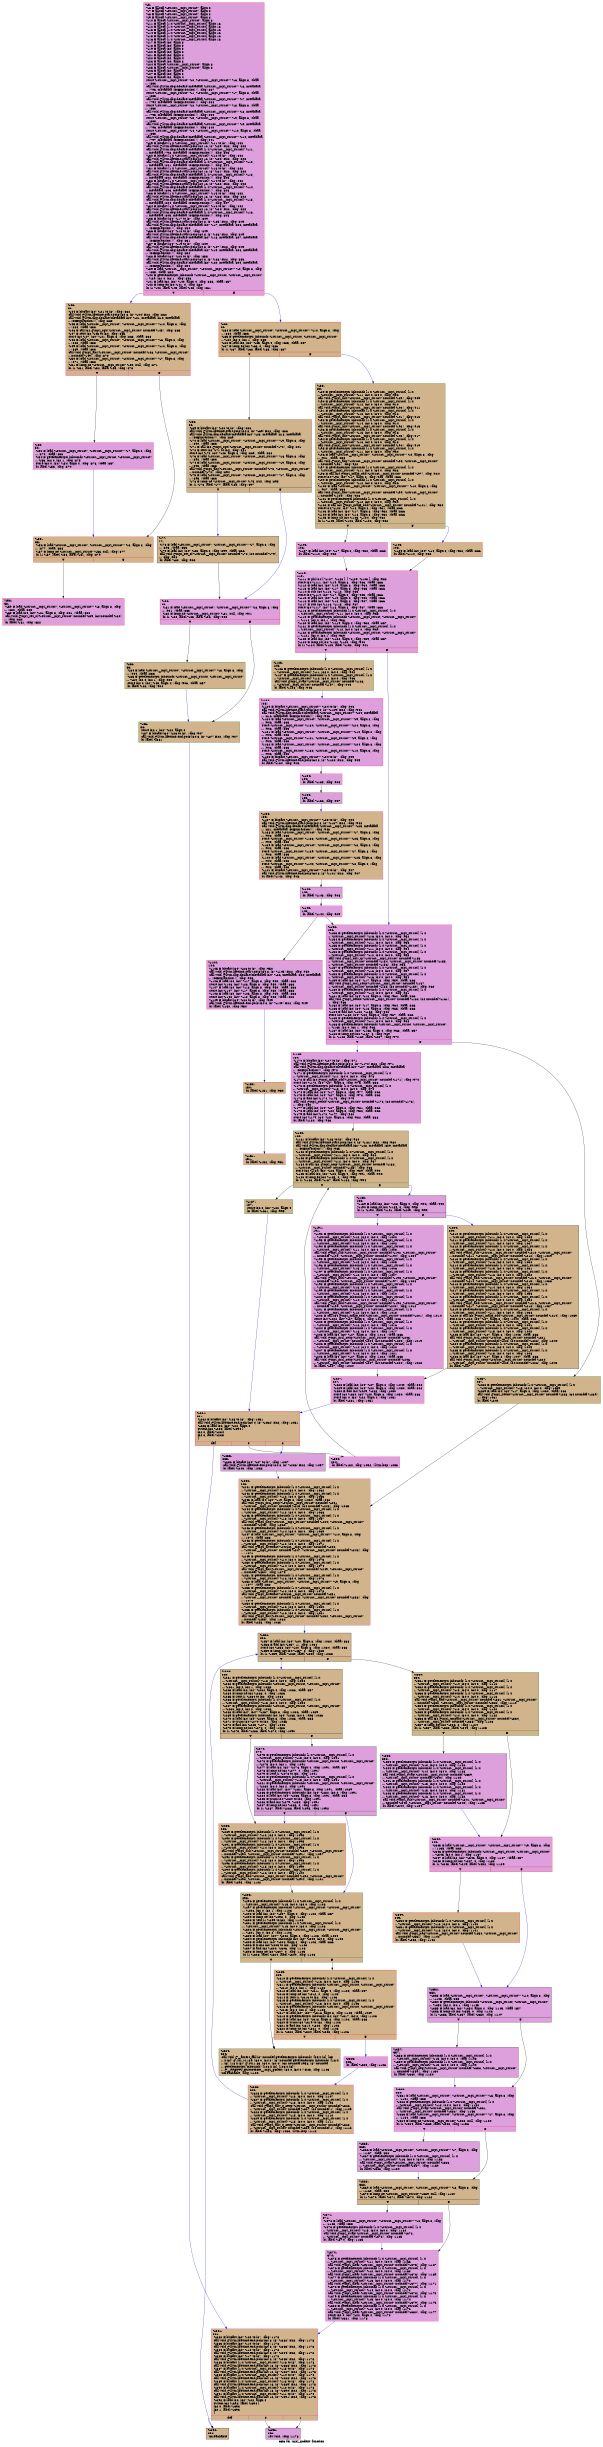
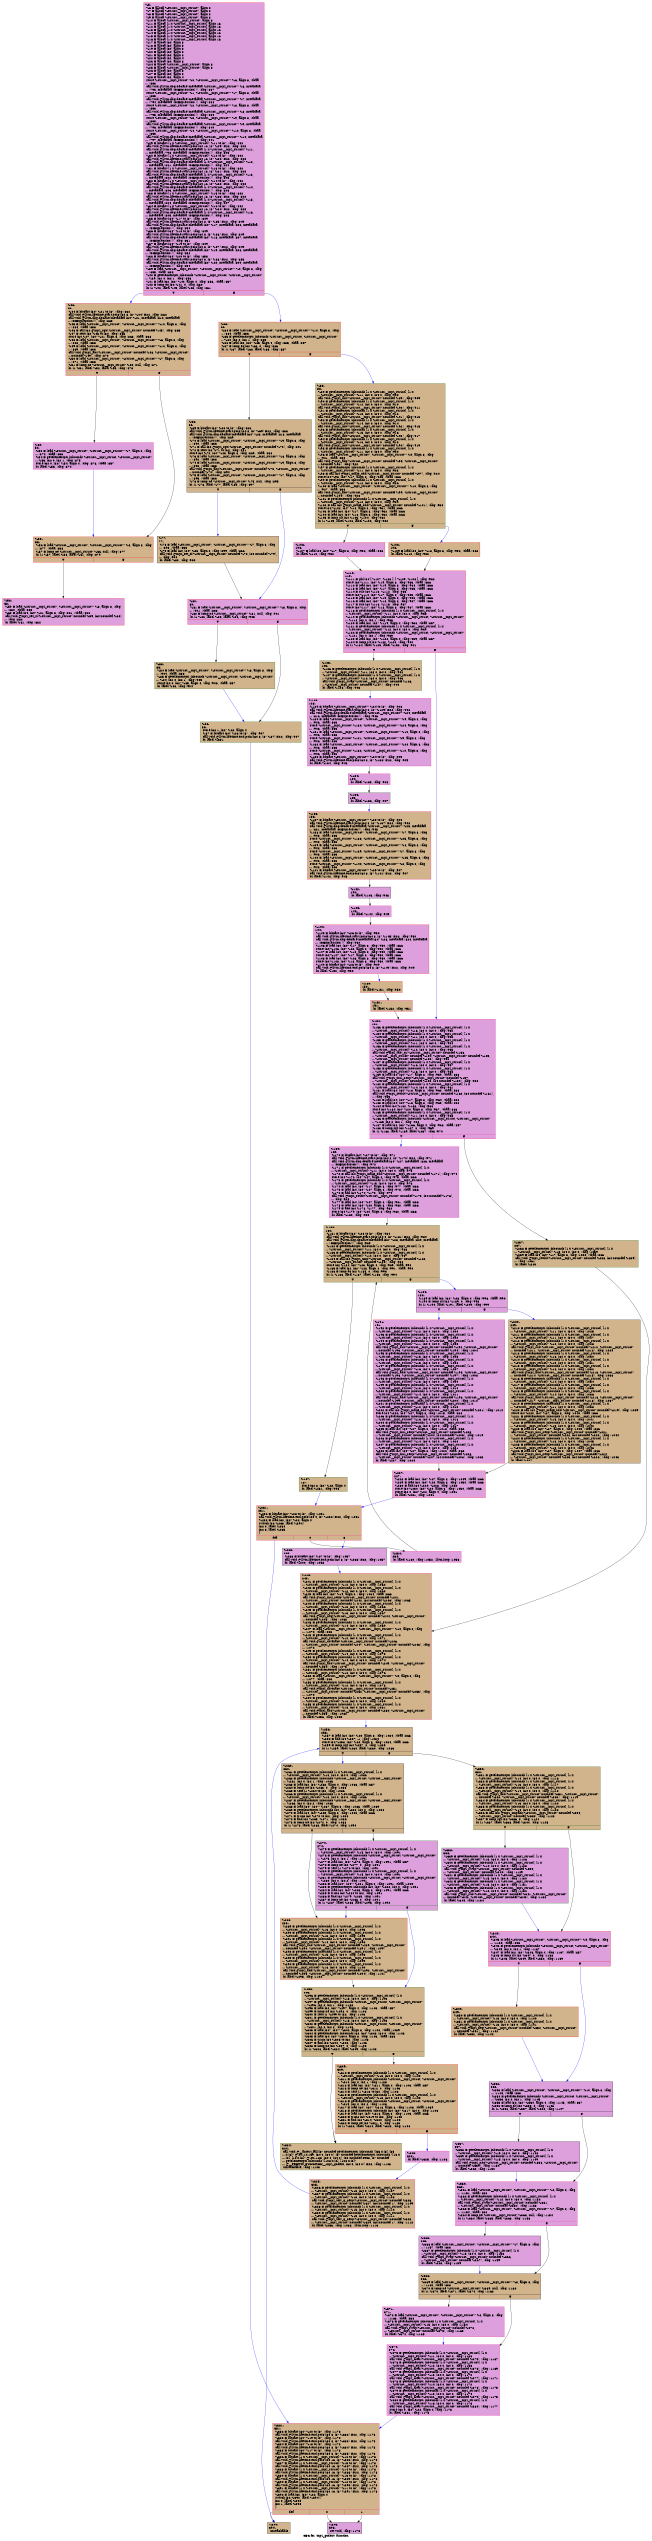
edge "%143:" -> "%152:": now "%151:" -> "%152:"
